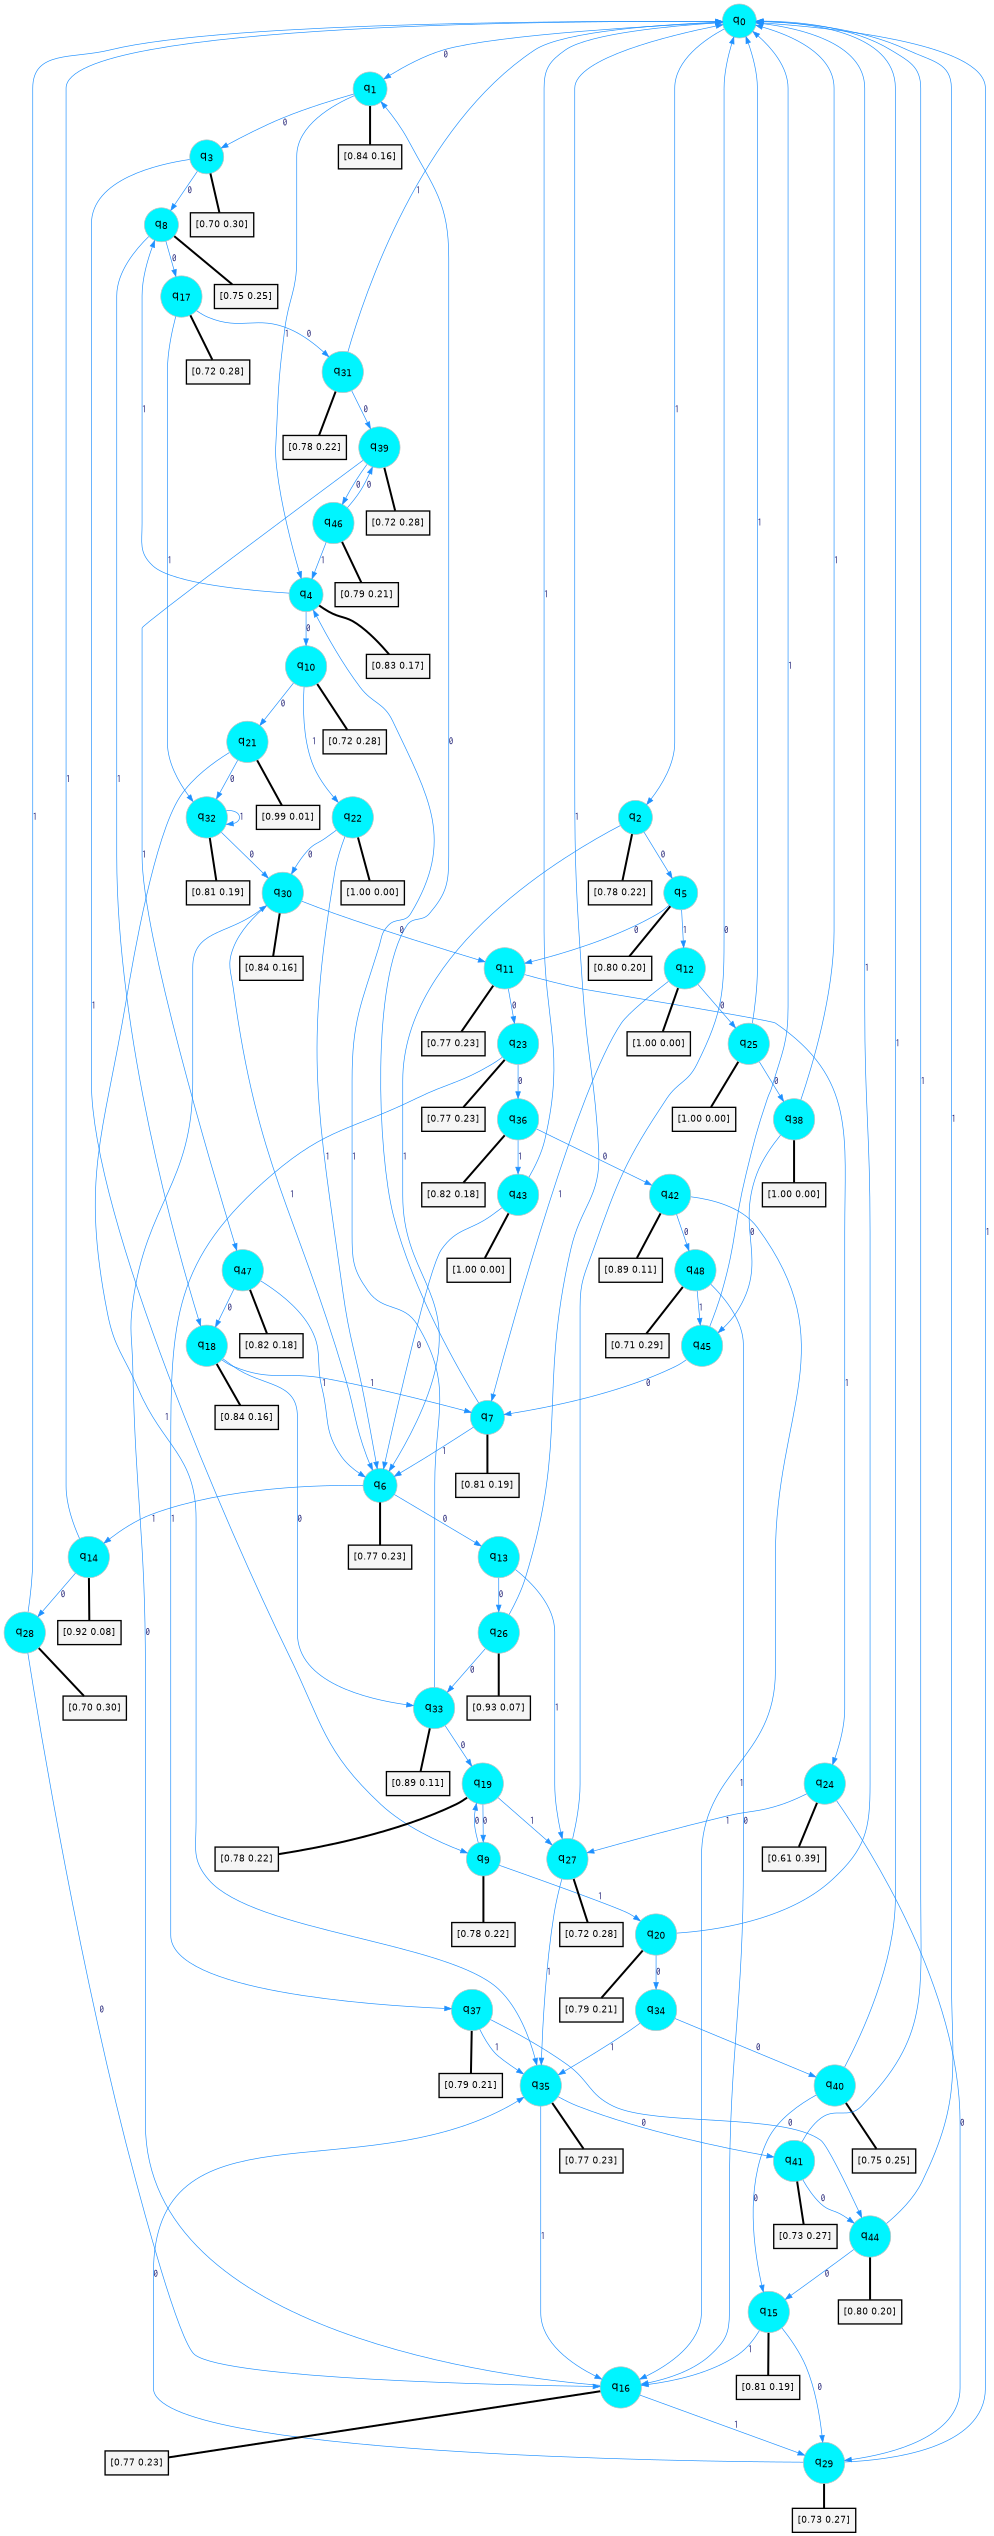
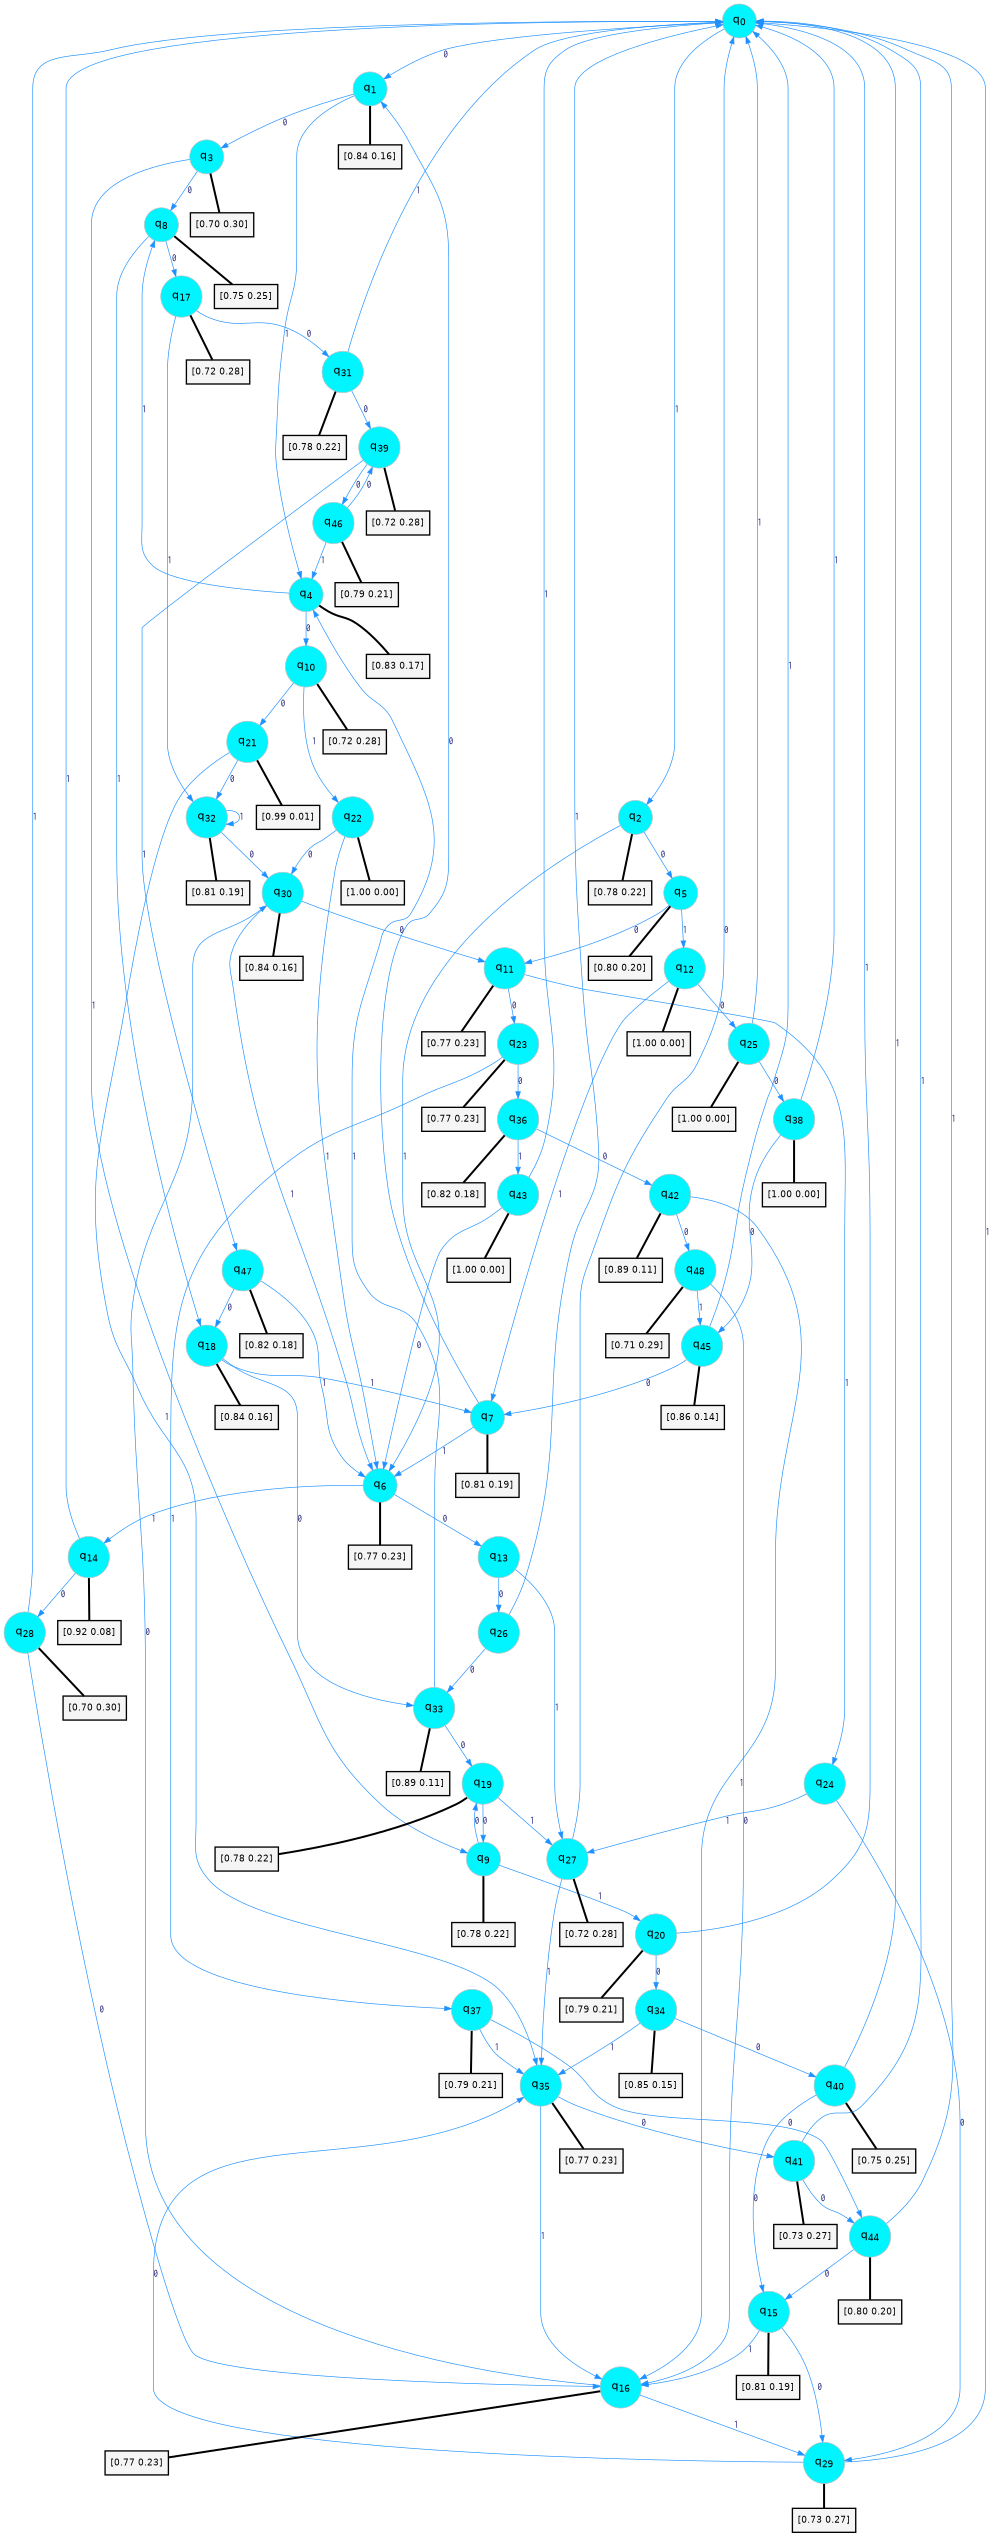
node "[0.86 0.14]": added
node "[0.93 0.07]": removed
node "[0.61 0.39]": removed
node "[0.85 0.15]": added
